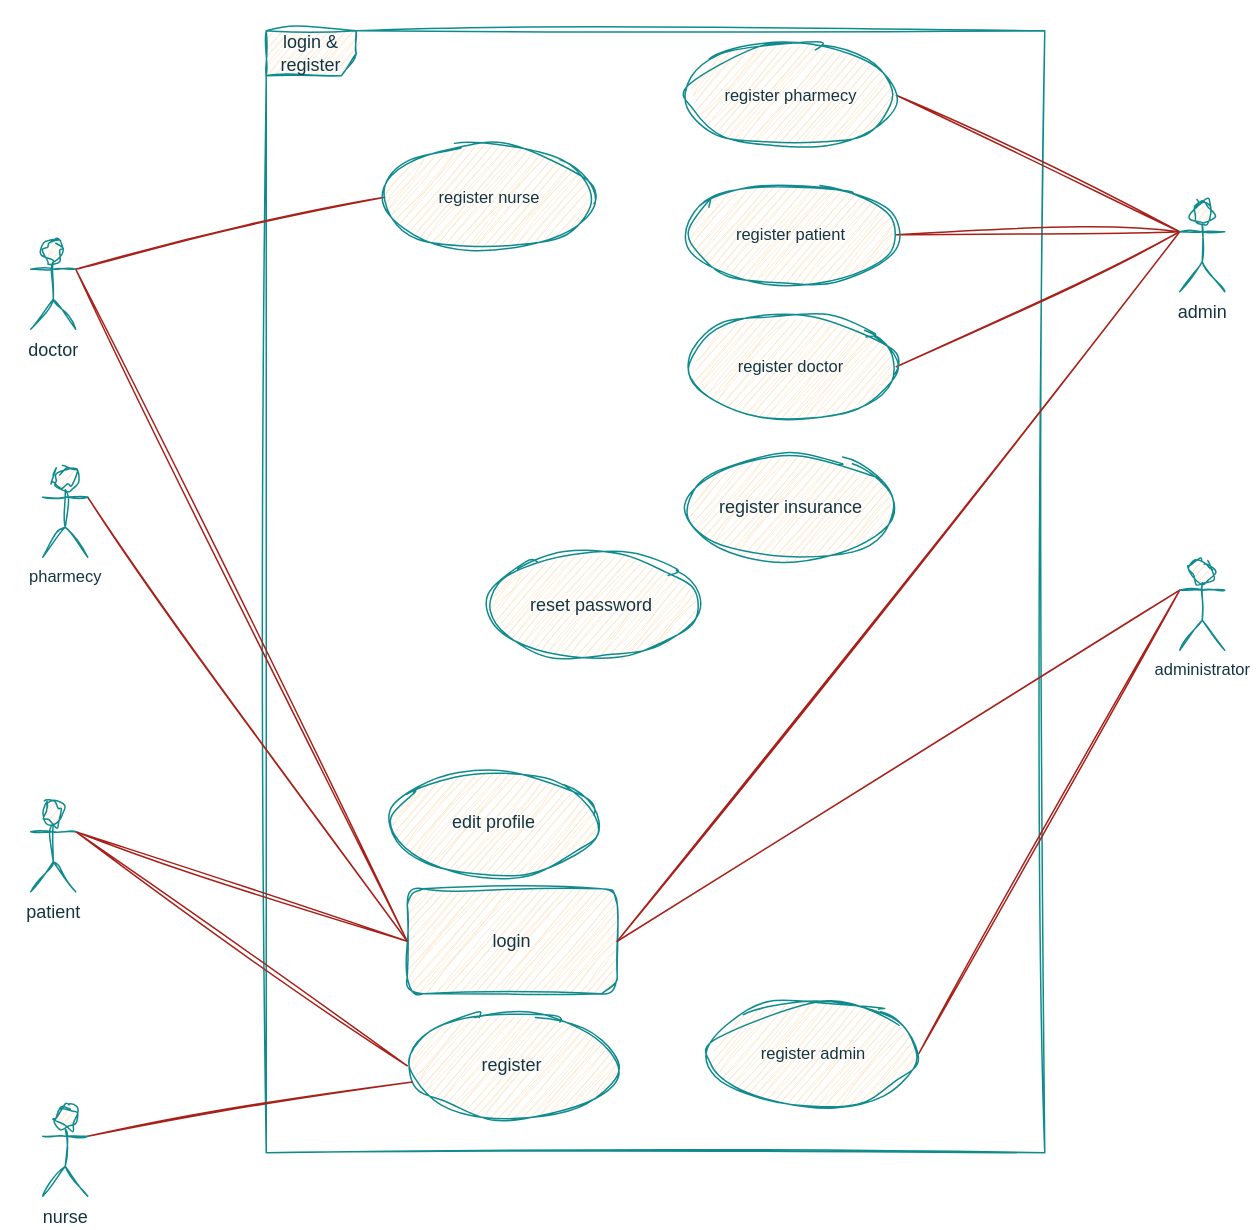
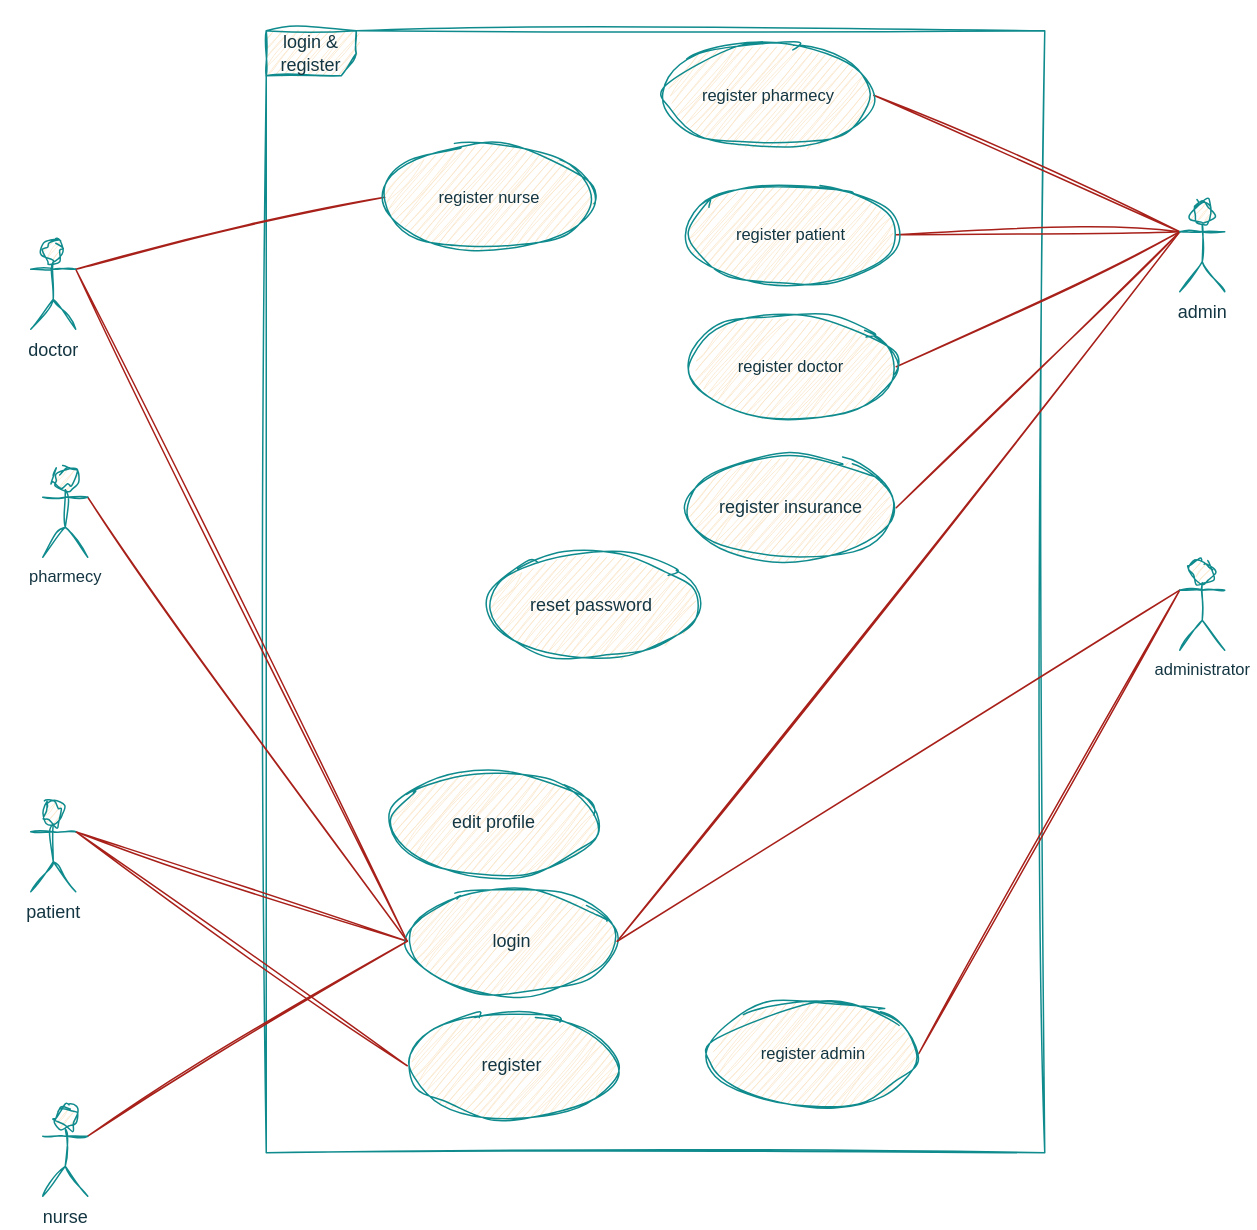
node "register pharmecy": moved (791, 95) -> (769, 95)
edge "admin" -- "register insurance": added
node "login": shape rounded rectangle -> ellipse
edge "register" -- "nurse": now "login" -- "nurse"
